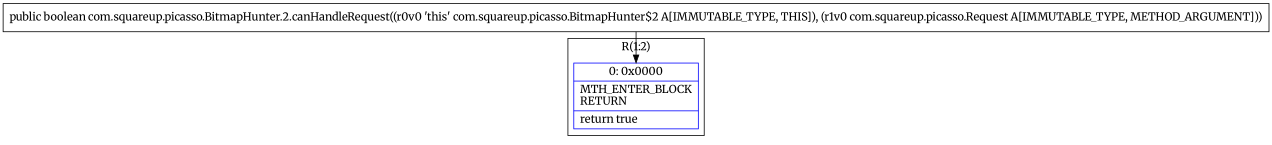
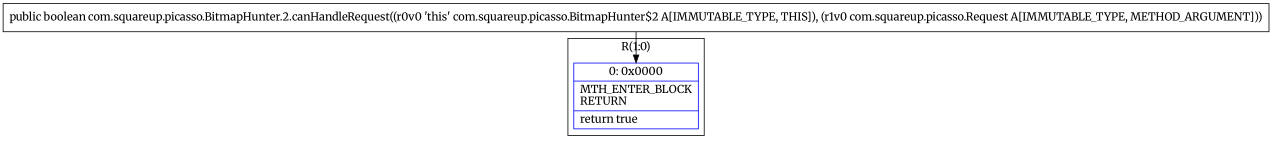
cluster "R(1:2)": label "R(1:2)" -> "R(1:0)"
